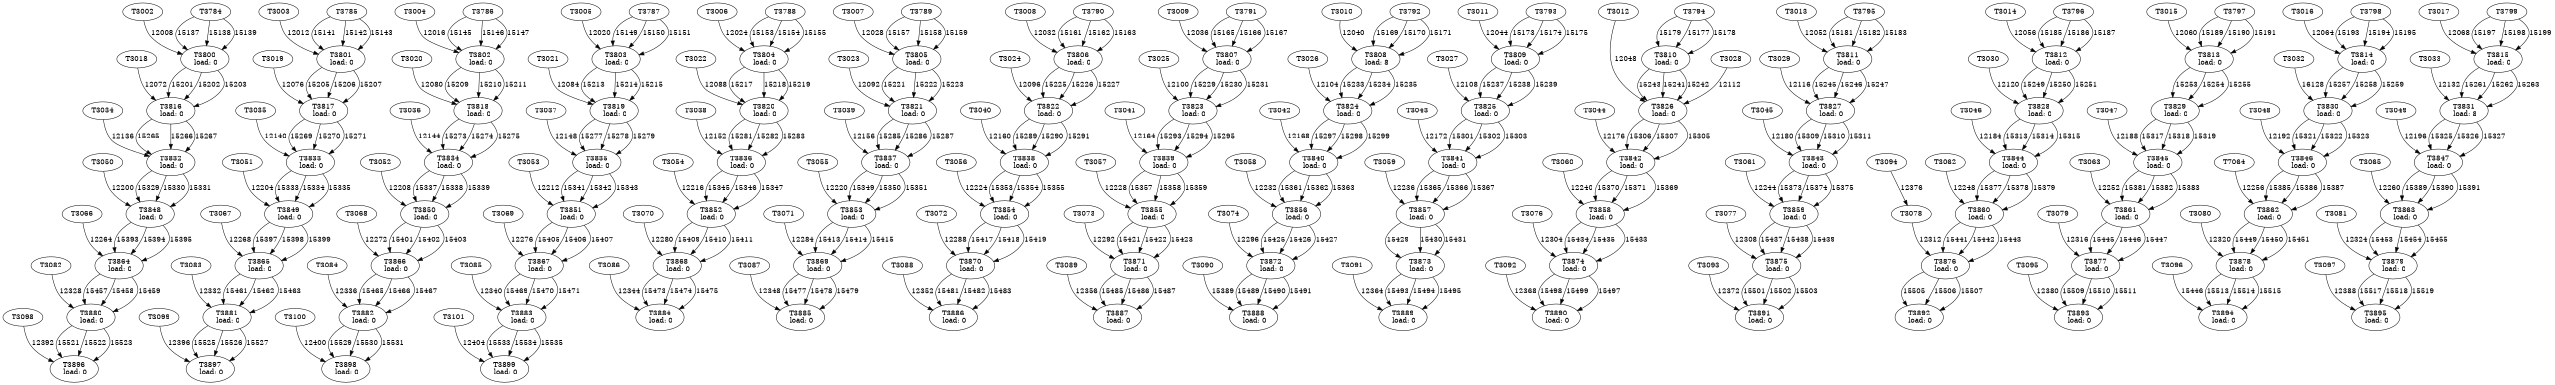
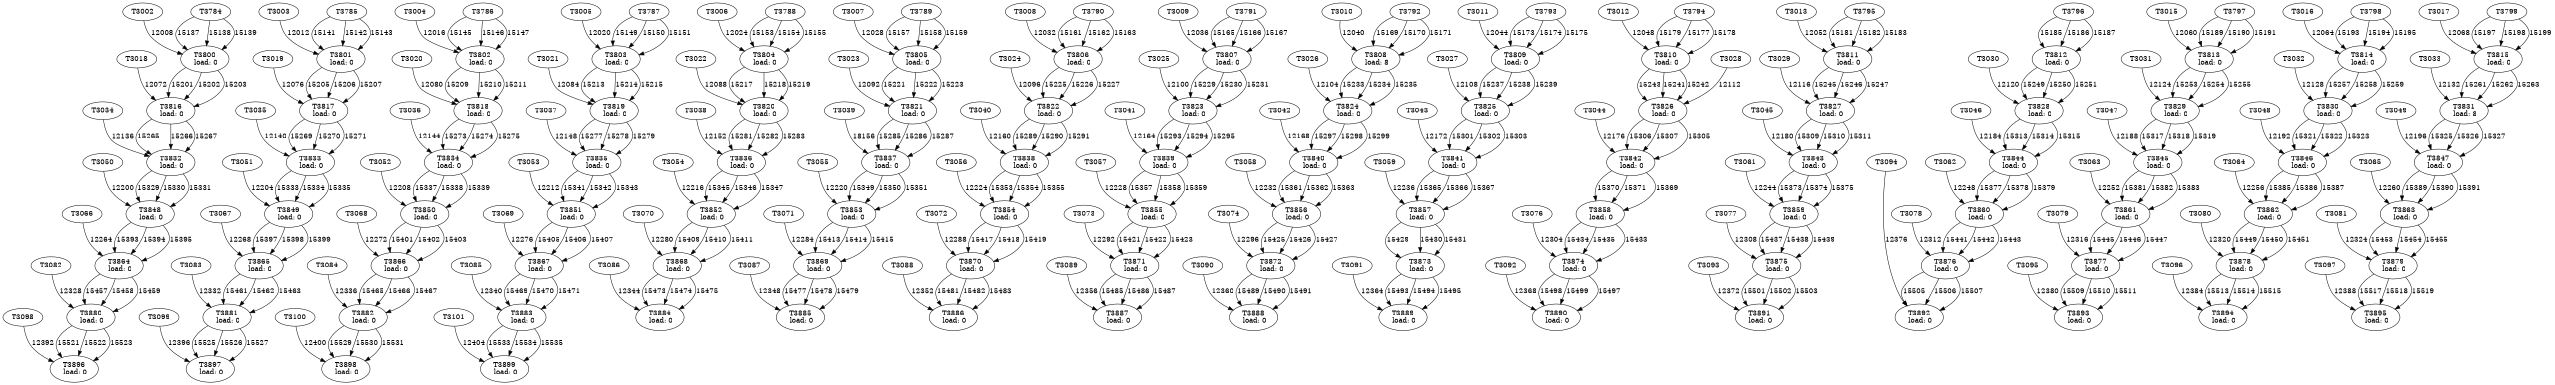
node "T3014": removed
node "T3031": added
edge "T3012" -> "T3826 load: 0": now "T3012" -> "T3810 load: 0"
edge "T3032" -> "T3830 load: 0": label "16128" -> "12128"
edge "T3039" -> "T3837 load: 0": label "12156" -> "18156"
node "T3060": removed
node "T7064": label "T7064" -> "T3064"
edge "T3094" -> "T3078": now "T3094" -> "T3892 load: 0"
edge "T3090" -> "T3888 load: 0": label "15389" -> "12360"
edge "T3096" -> "T3894 load: 0": label "15446" -> "12384"
